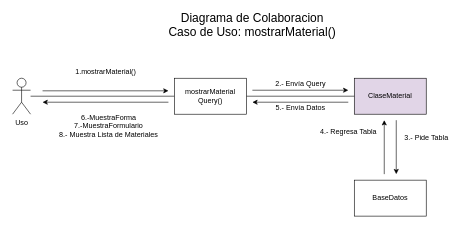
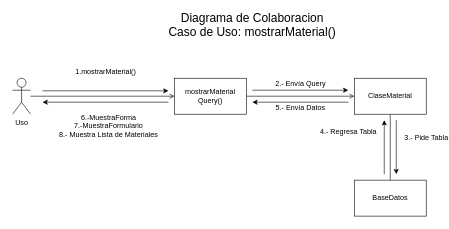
edge "Uso" -- "mostrarMaterial Query()": arrowhead none -> open
edge "mostrarMaterial Query()" -- "ClaseMaterial": arrowhead none -> open
node "ClaseMaterial": fillcolor #e1d5e7 -> #ffffff
edge "ClaseMaterial" -- "BaseDatos": added
